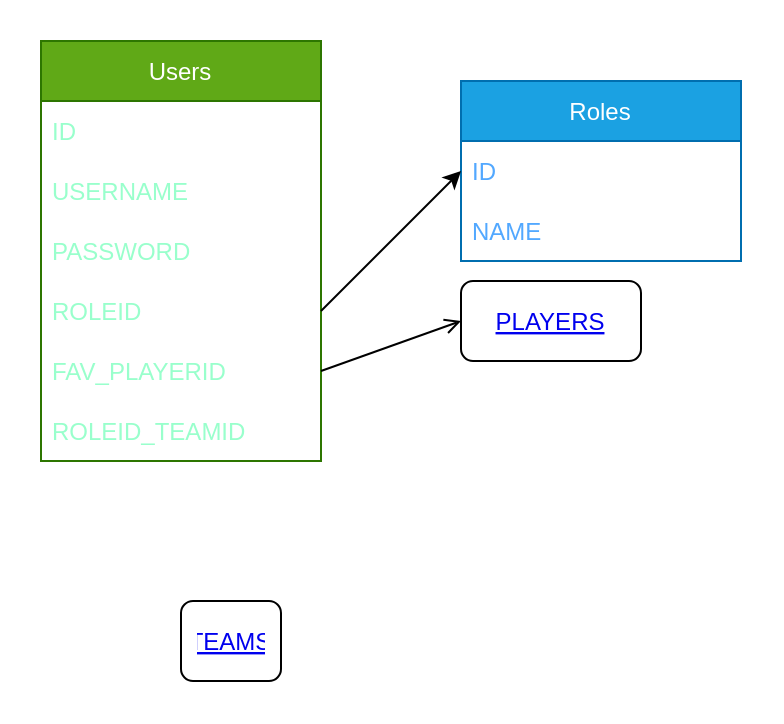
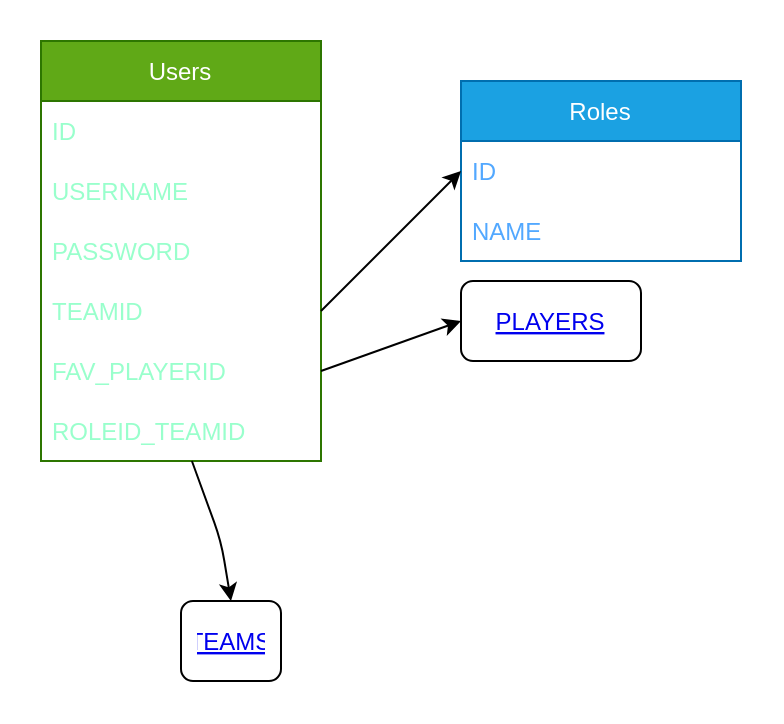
node "ROLEID": label "ROLEID" -> "TEAMID"
edge "FAV_PLAYERID" -> "PLAYERS": arrowhead open -> classic
edge "ROLEID_TEAMID" -> "TEAMS": added
